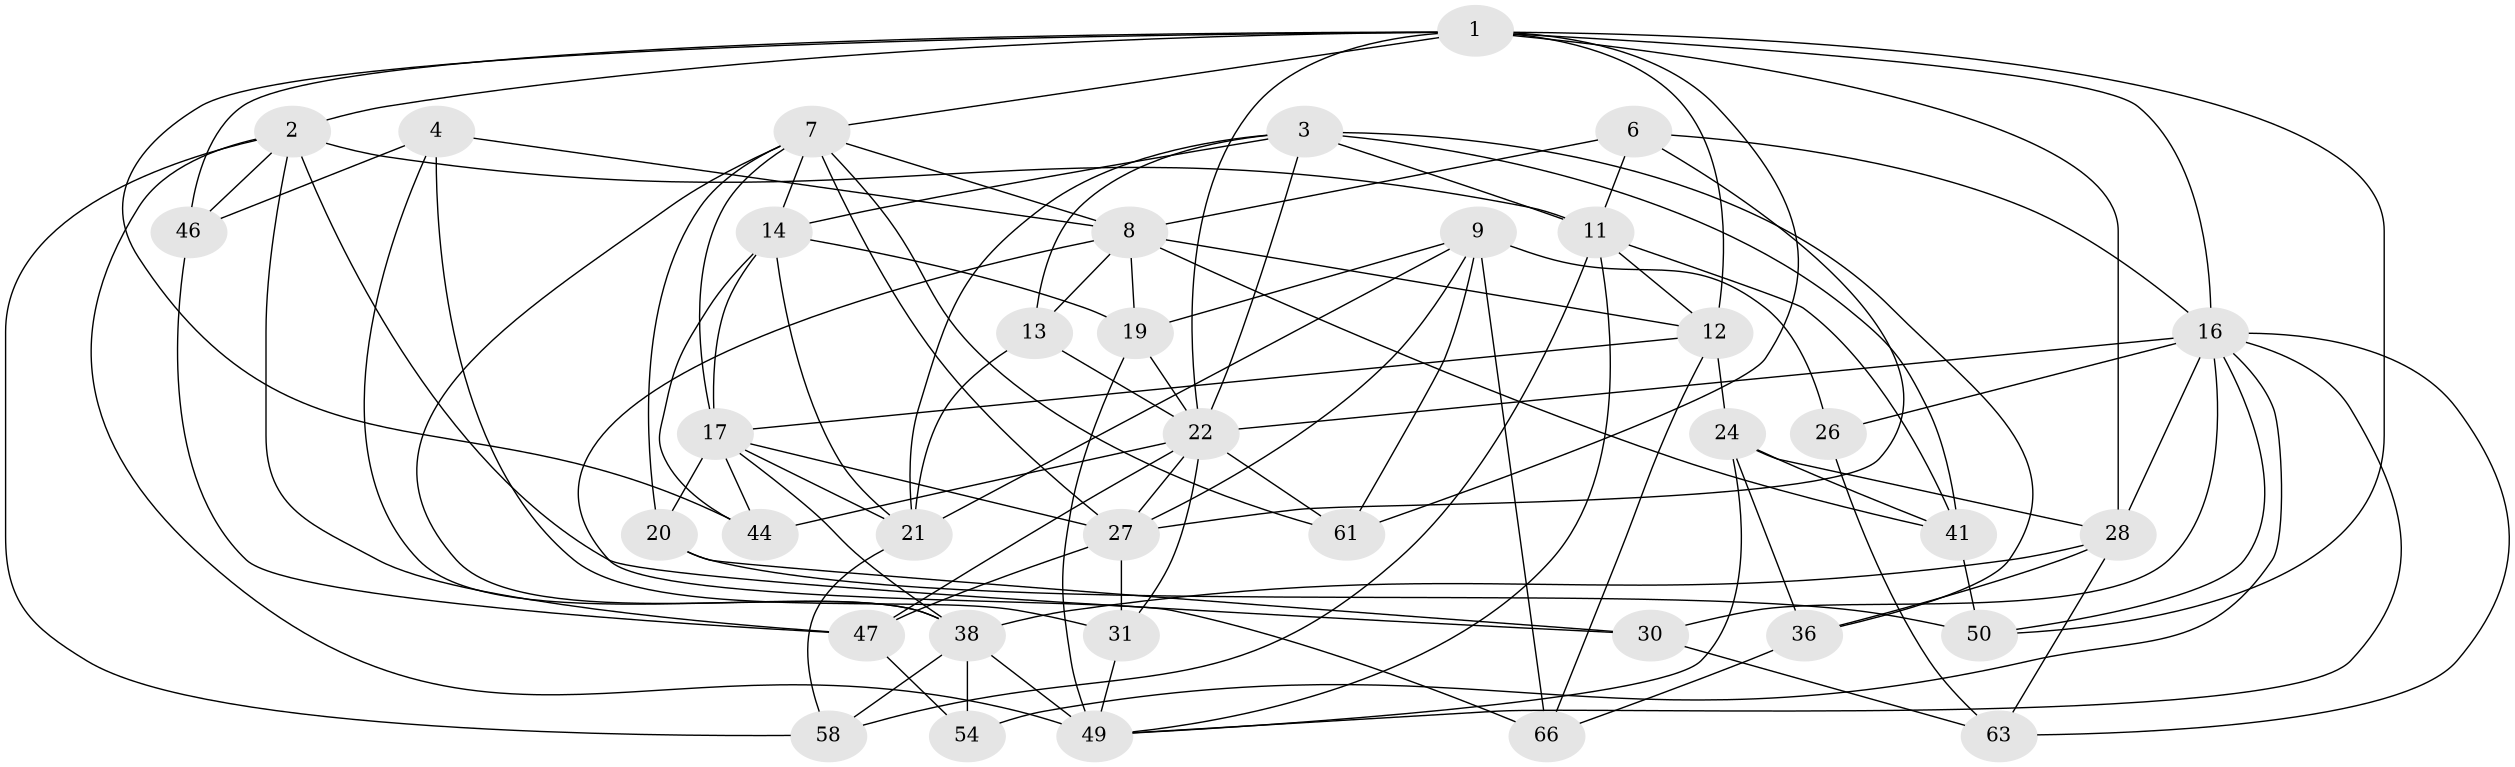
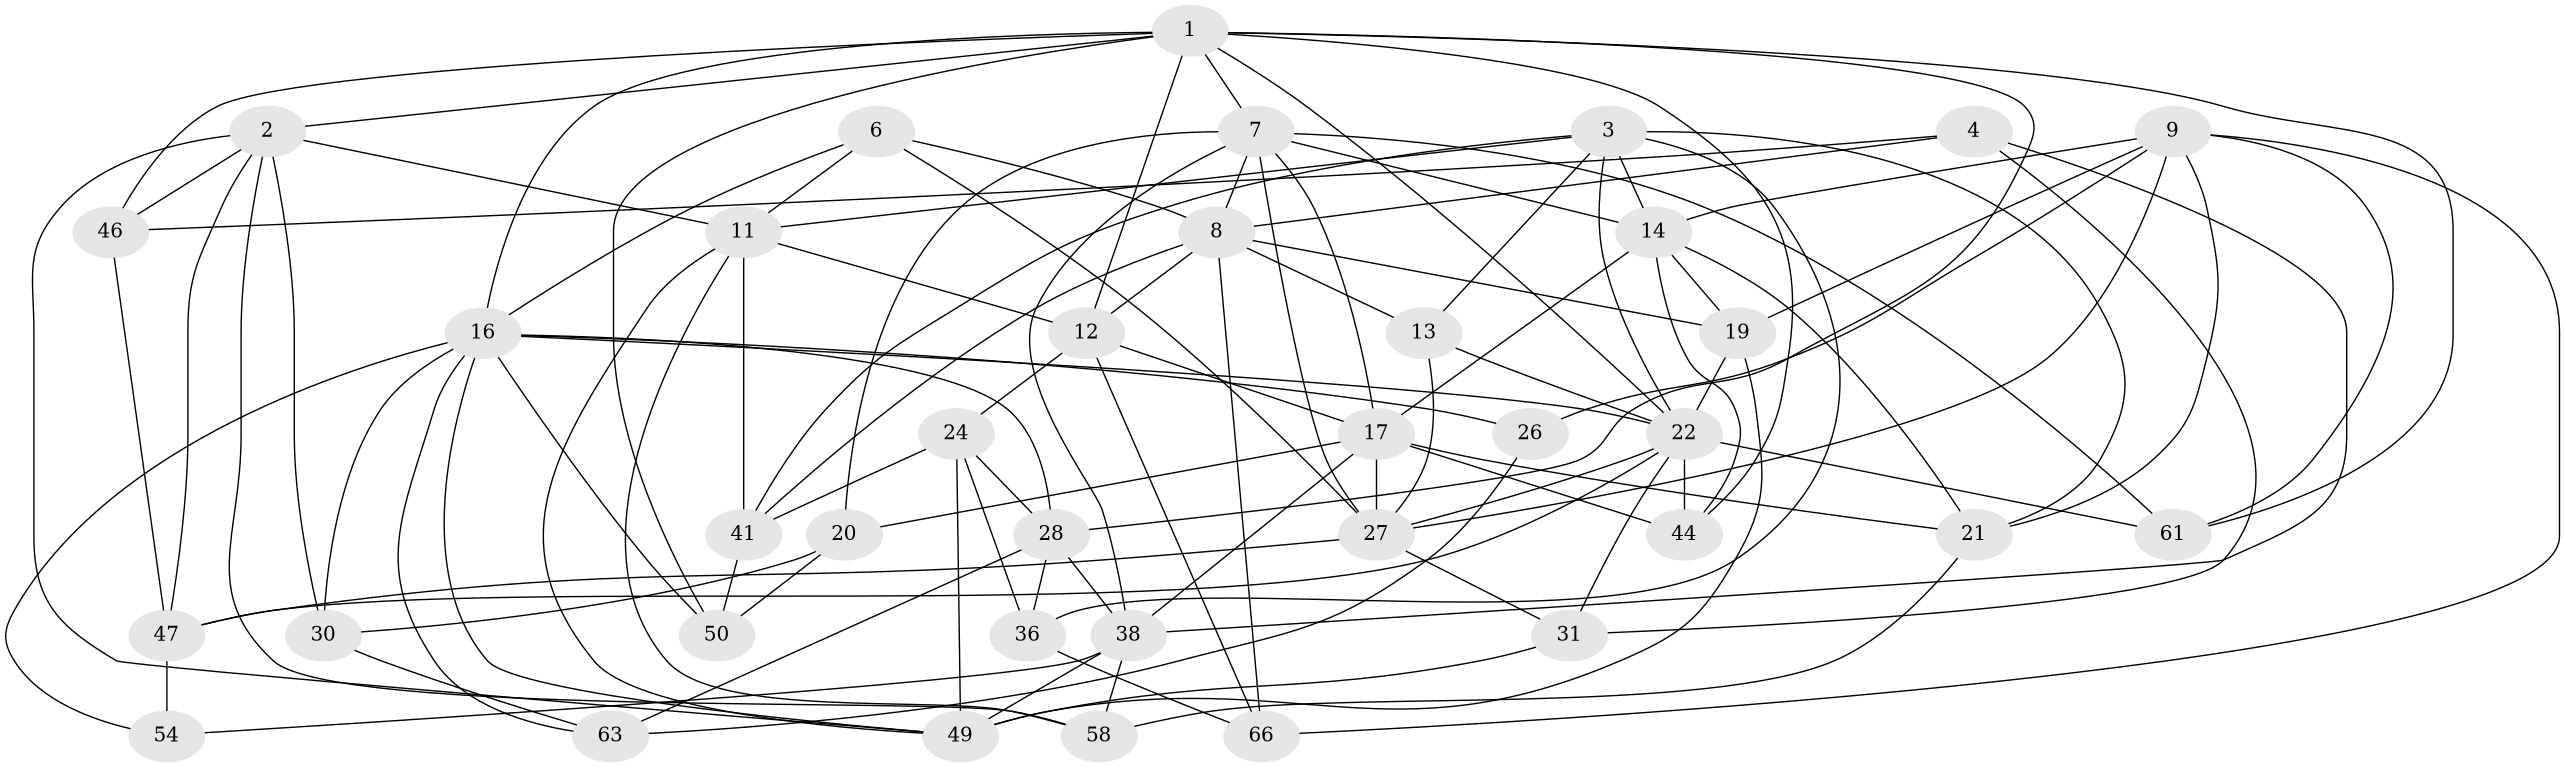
edge "9" -- "14": added
edge "13" -- "21": now "13" -- "27"
